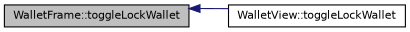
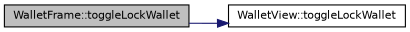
edge "WalletView::toggleLockWallet" -> "WalletFrame::toggleLockWallet": reversed
